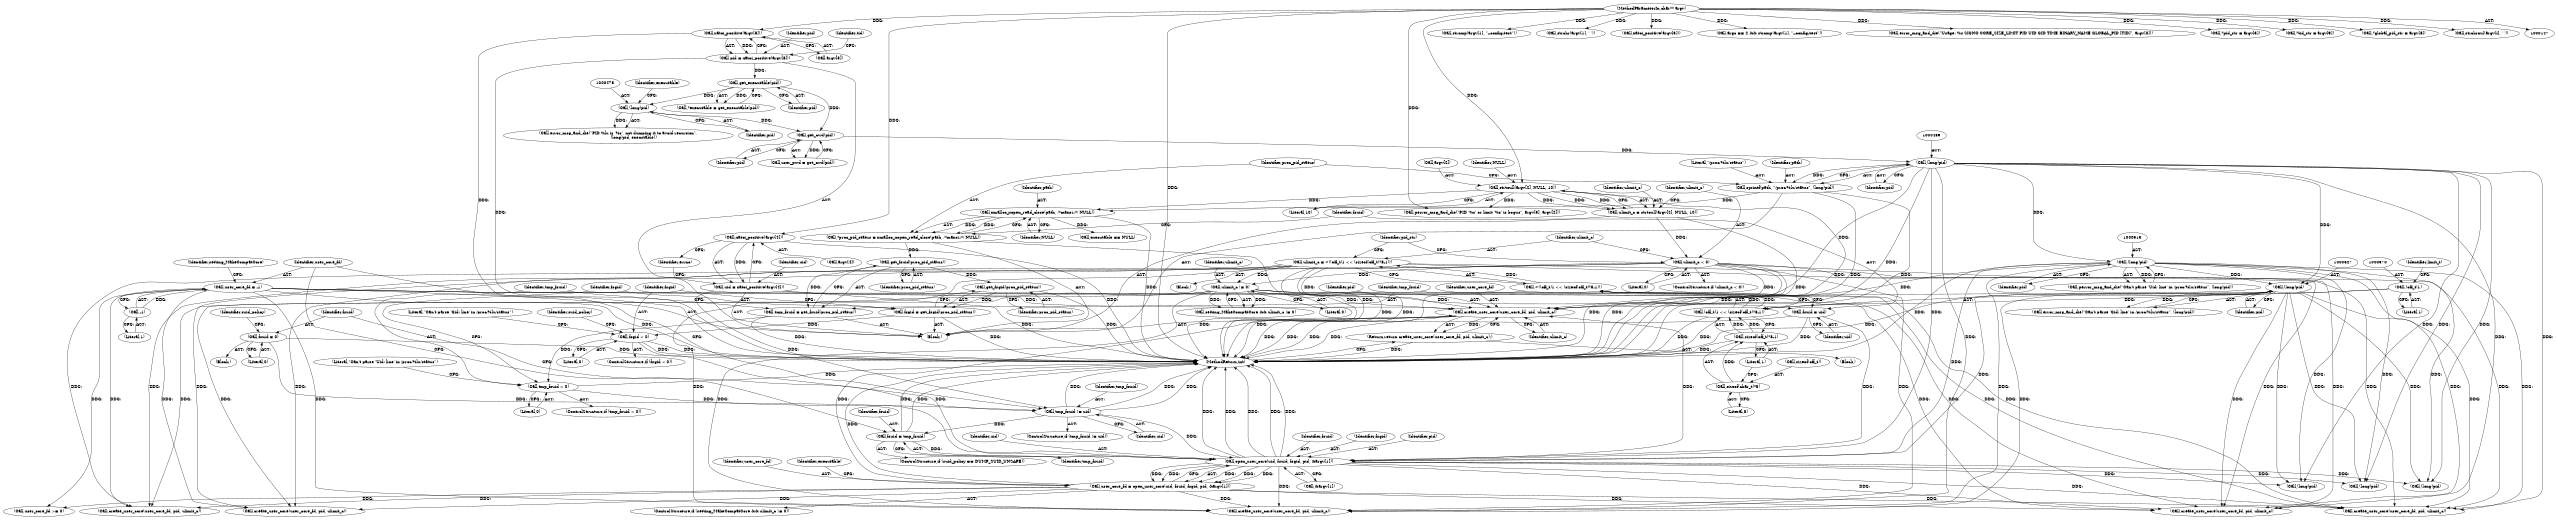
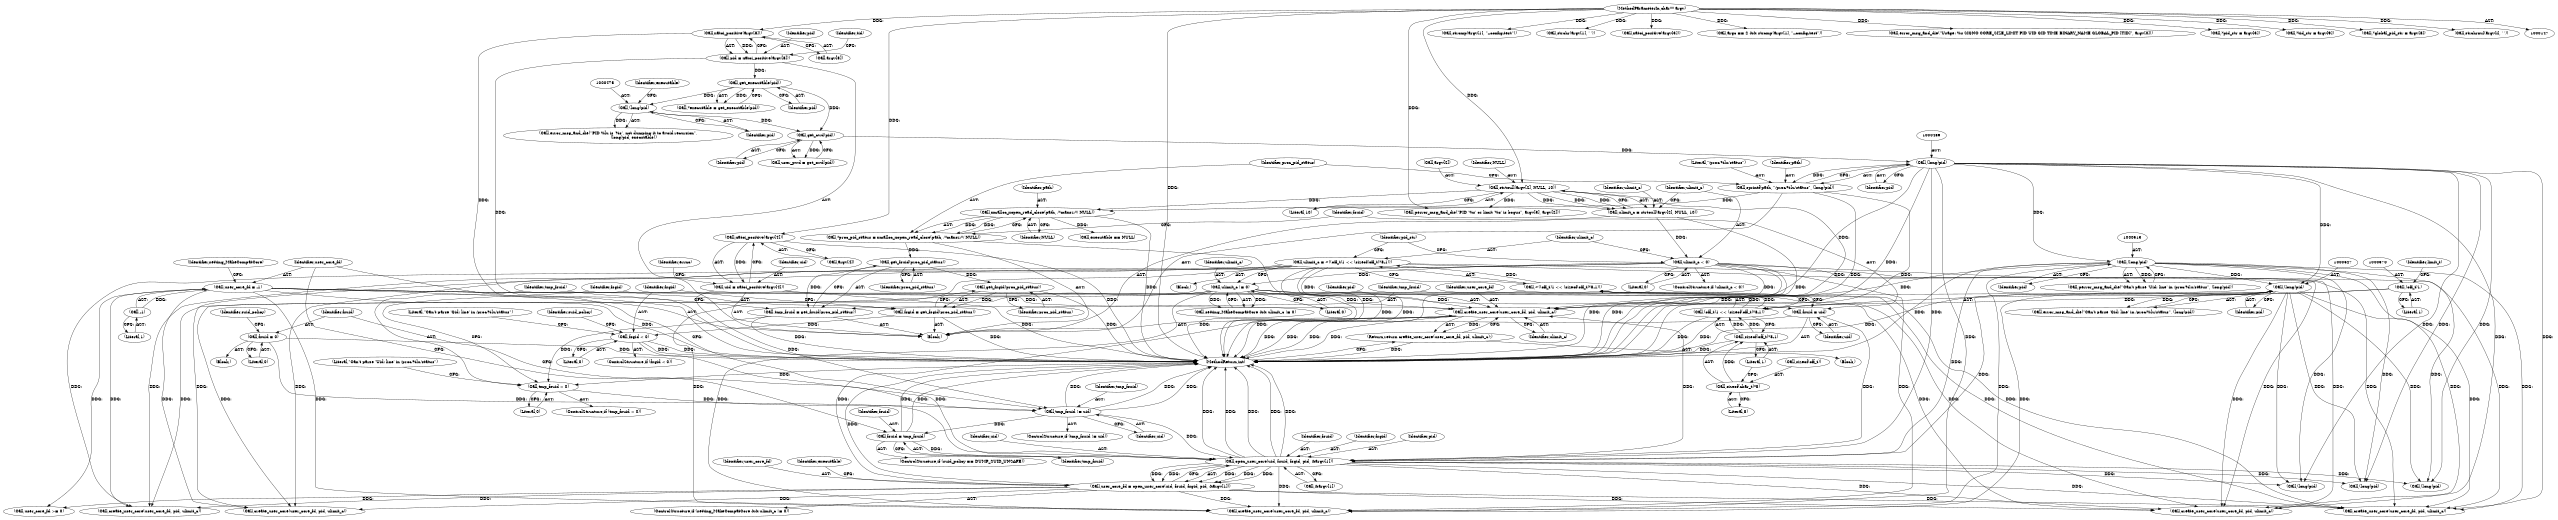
edge "(Call,xatoi_positive(argv[4]))" -> "(Identifier,errno)": now "(Call,xatoi_positive(argv[4]))" -> "(Call,argv[4])"
edge "(Call,ulimit_c = ~((off_t)1 << (sizeof(off_t)*8-1)))" -> "(Call,ulimit_c != 0)": label "DDG: " -> "CFG: "
edge "(Call,user_core_fd = -1)" -> "(Call,-1)": removed, label "CFG:"
edge "(Call,fsuid = uid)" -> "(MethodReturn,int)": label "DDG: " -> "AST: "
edge "(Call,tmp_fsuid < 0)" -> "(MethodReturn,int)": reversed
